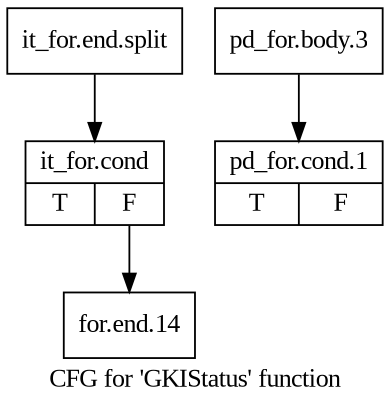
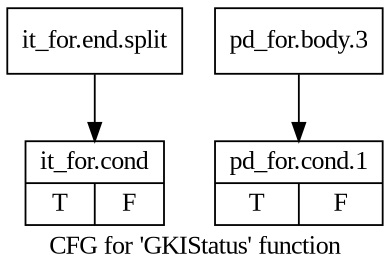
node "for.end.14": removed
